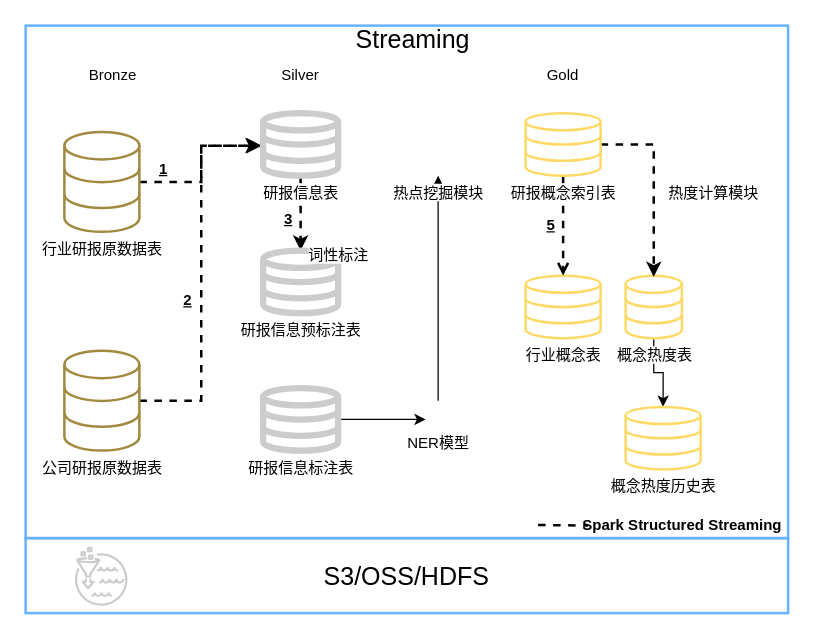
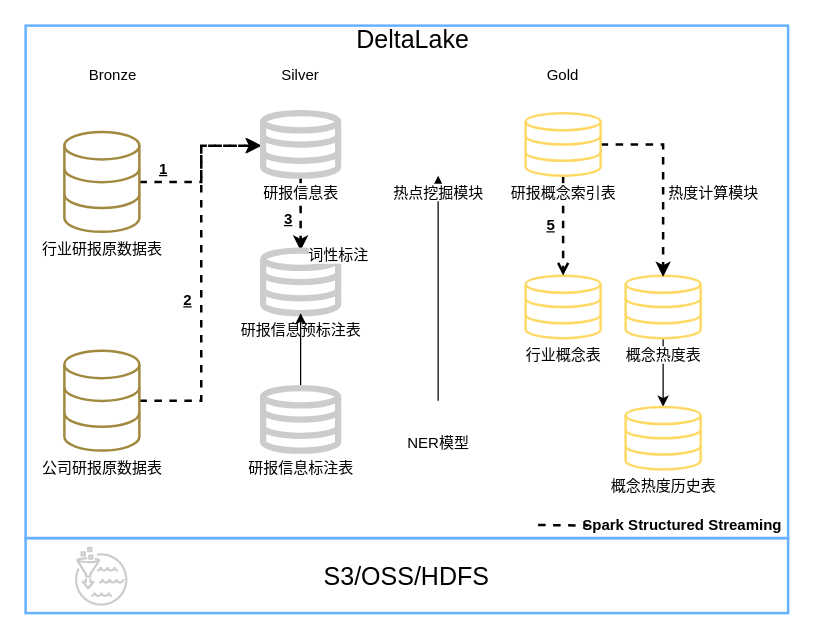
node "Streaming": label "Streaming" -> "DeltaLake"
node "概念热度表": size 56x63 -> 75x63
edge "研报信息标注表" -> "NER模型": now "研报信息标注表" -> "研报信息预标注表"
